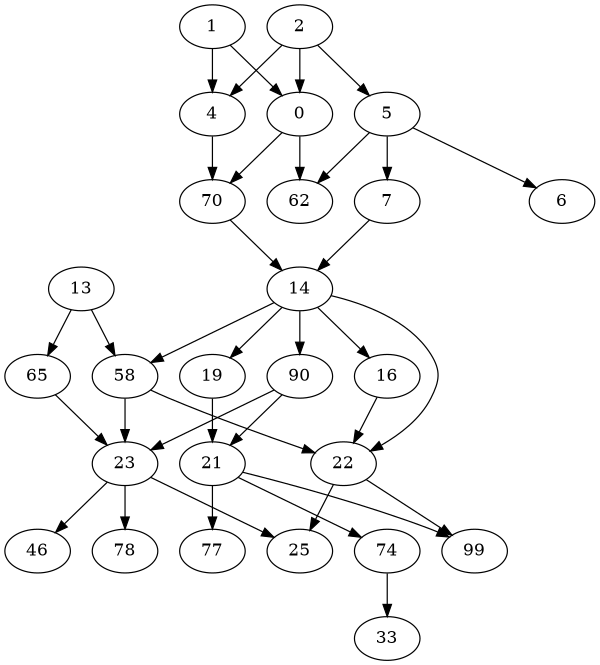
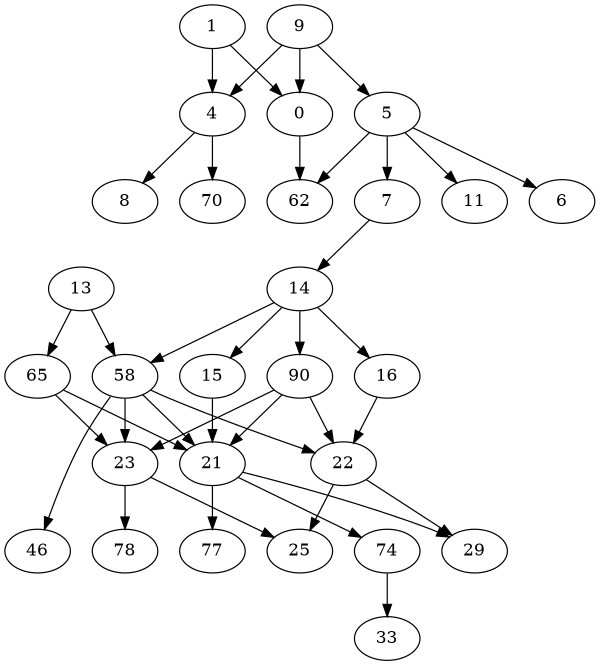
node "2": label "2" -> "9"
edge "0" -> "70": removed
node "8": added
node "11": added
edge "70" -> "14": removed
edge "14" -> "22": now "90" -> "22"
node "19": label "19" -> "15"
edge "65" -> "21": added
edge "58" -> "21": added
edge "23" -> "46": now "58" -> "46"
node "99": label "99" -> "29"
